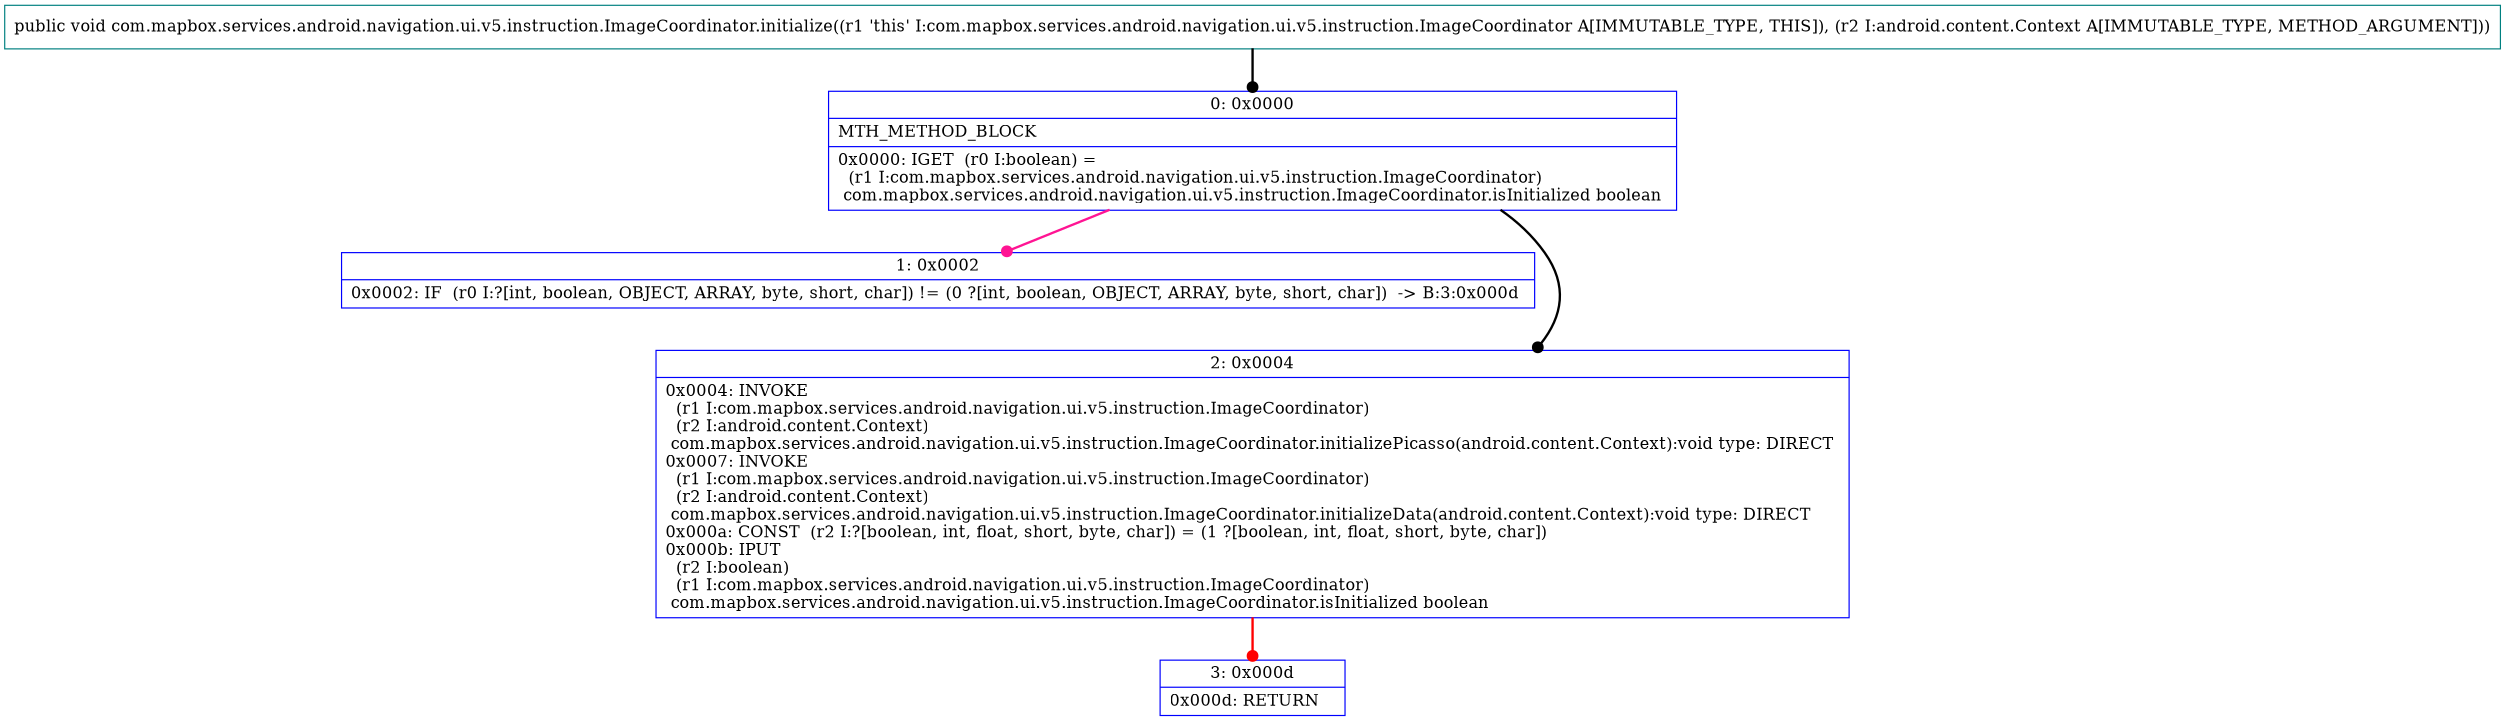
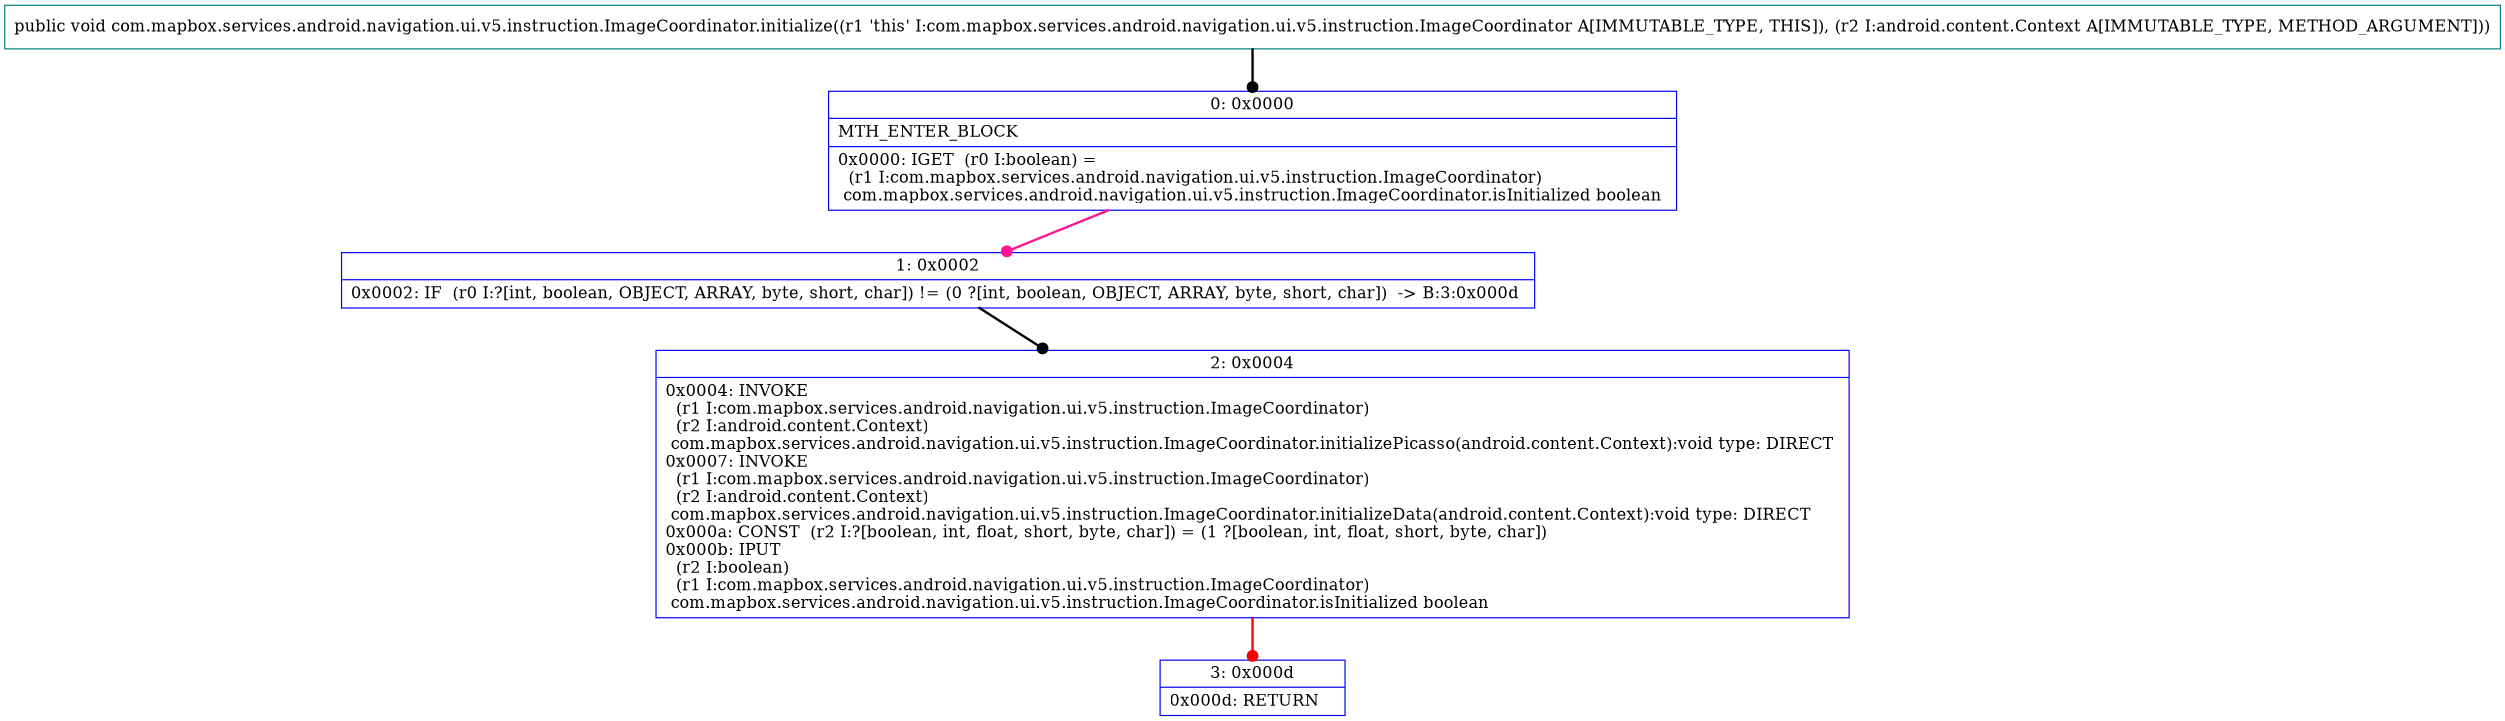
node "0: 0x0000": text "MTH_METHOD_BLOCK" -> "MTH_ENTER_BLOCK"
edge "0: 0x0000" -> "2: 0x0004": now "1: 0x0002" -> "2: 0x0004"
